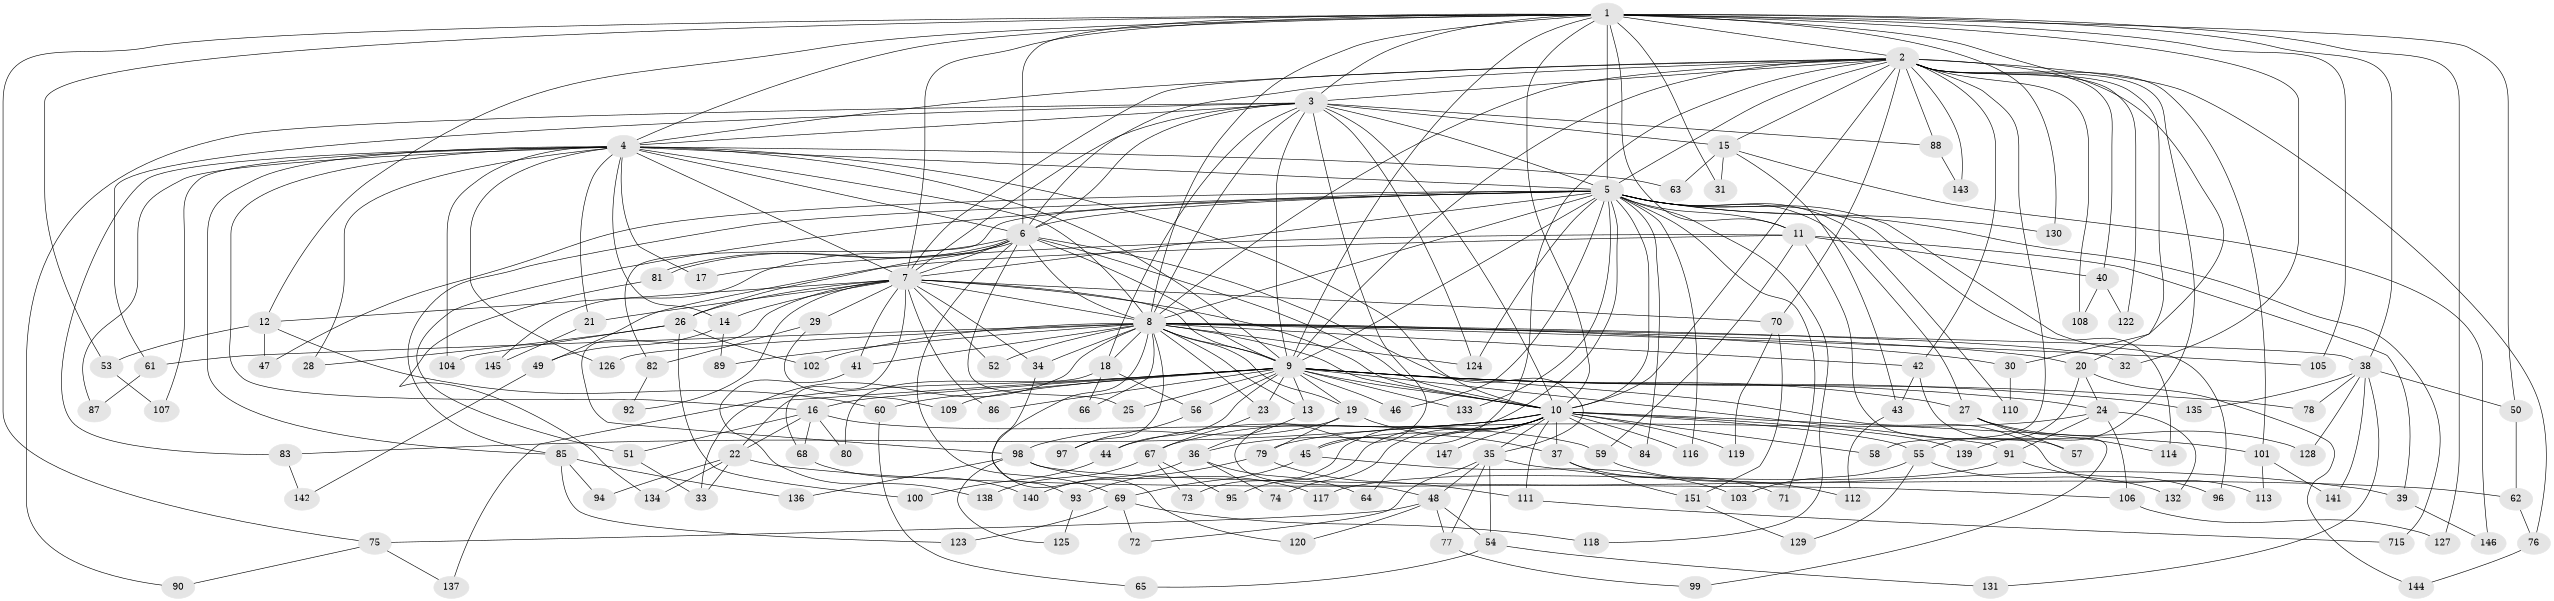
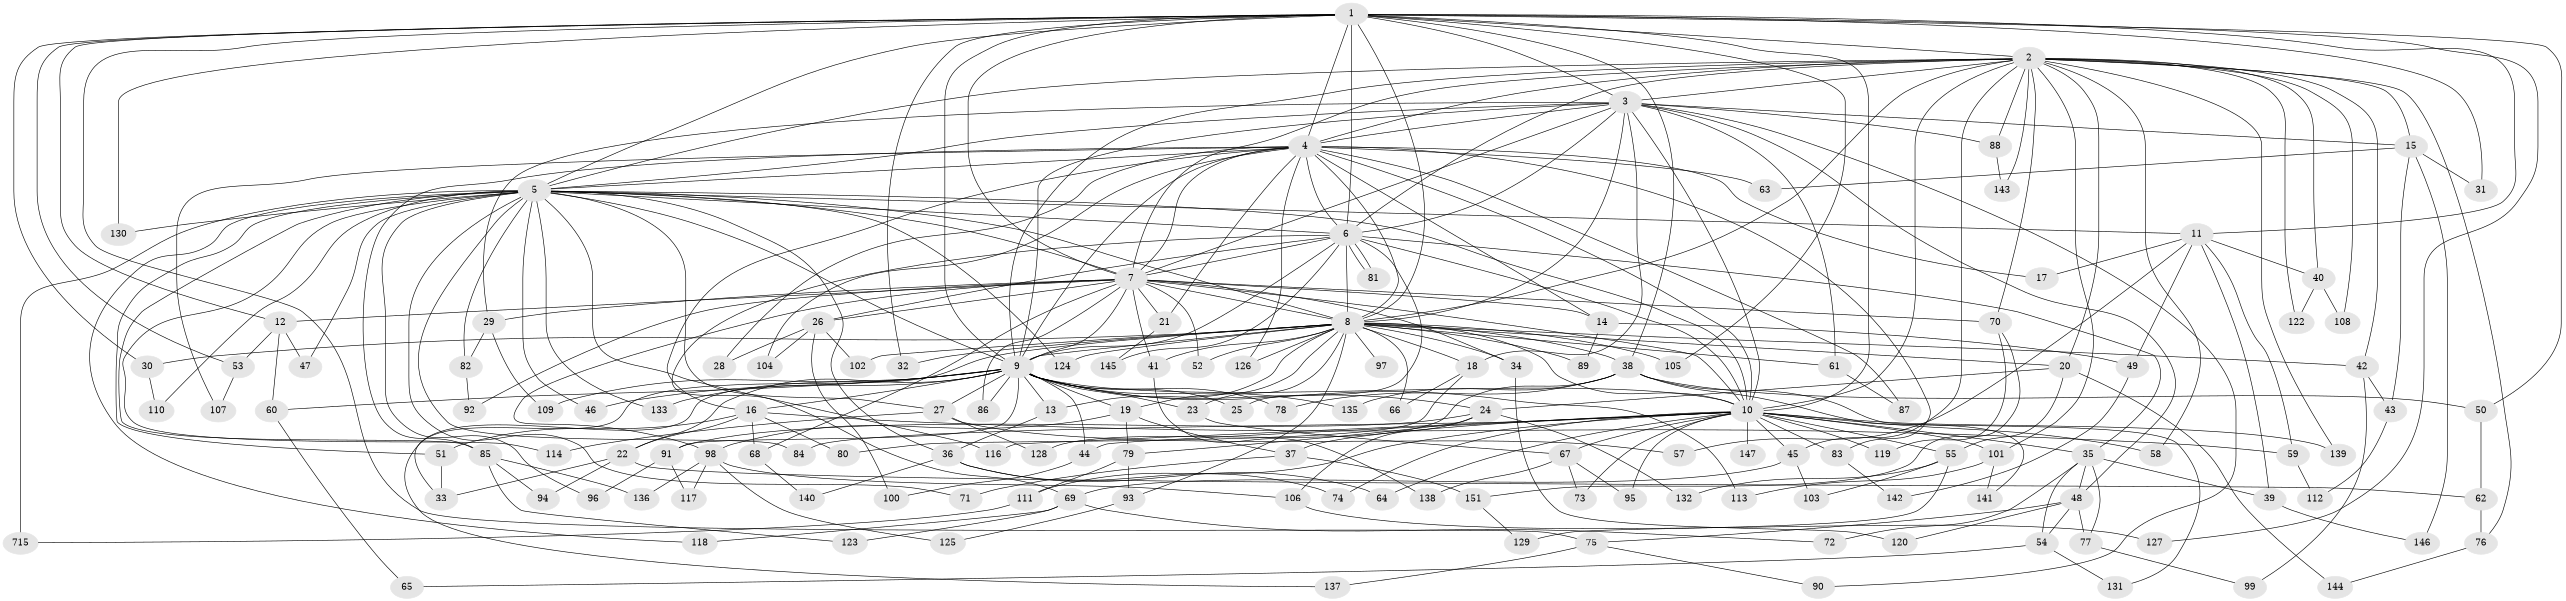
edge "3" -- "124": now "3" -- "29"
node "56": removed
node "134": removed
